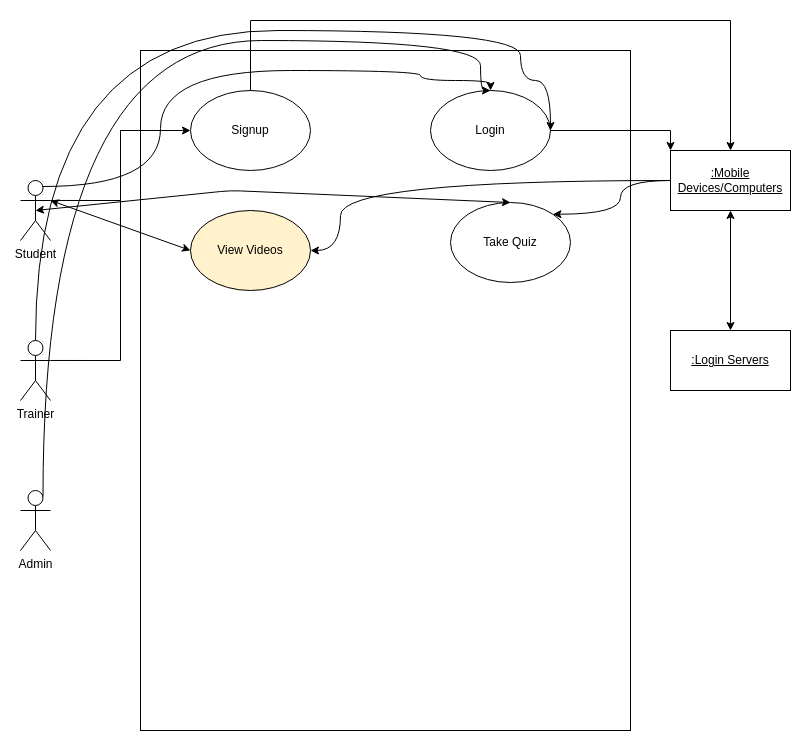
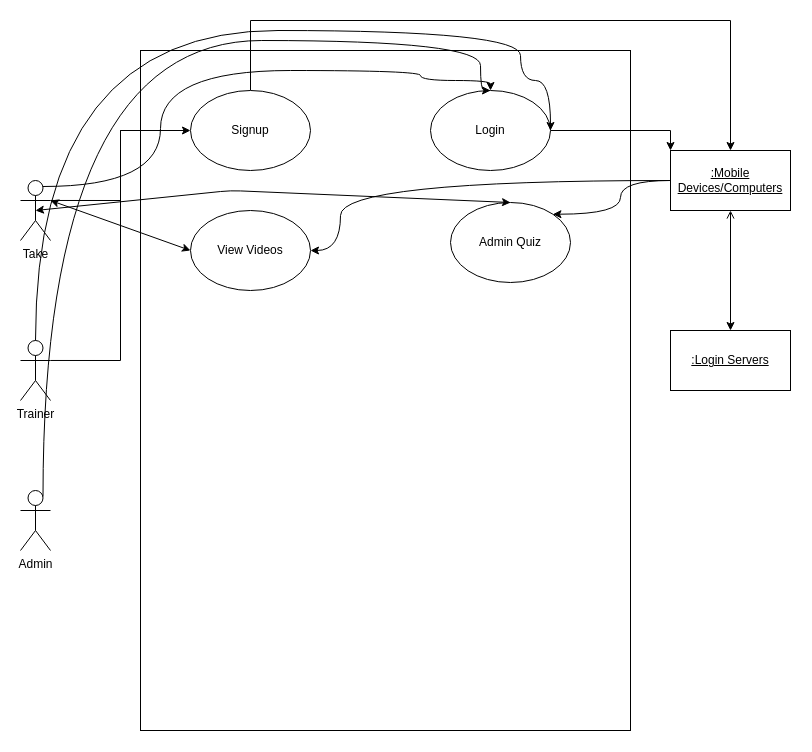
edge ":Mobile Devices/Computers" -- ":Login Servers": arrowhead classic -> open
node "Take Quiz": label "Take Quiz" -> "Admin Quiz"
node "View Videos": fillcolor #fff2cc -> #ffffff
node "Student": label "Student" -> "Take"
